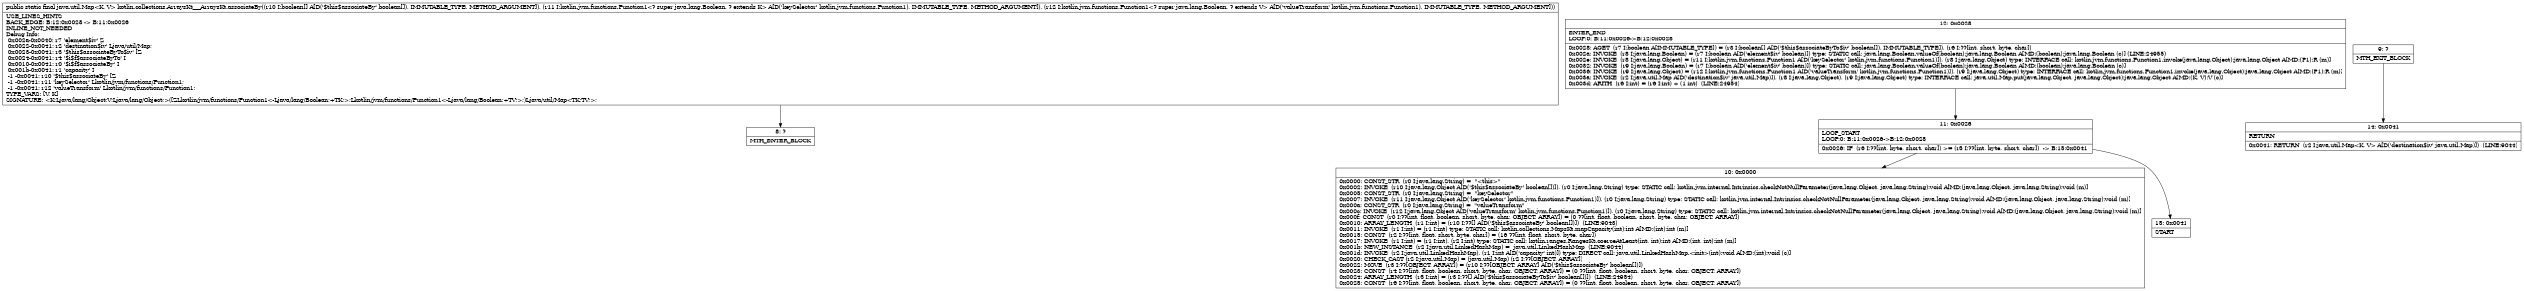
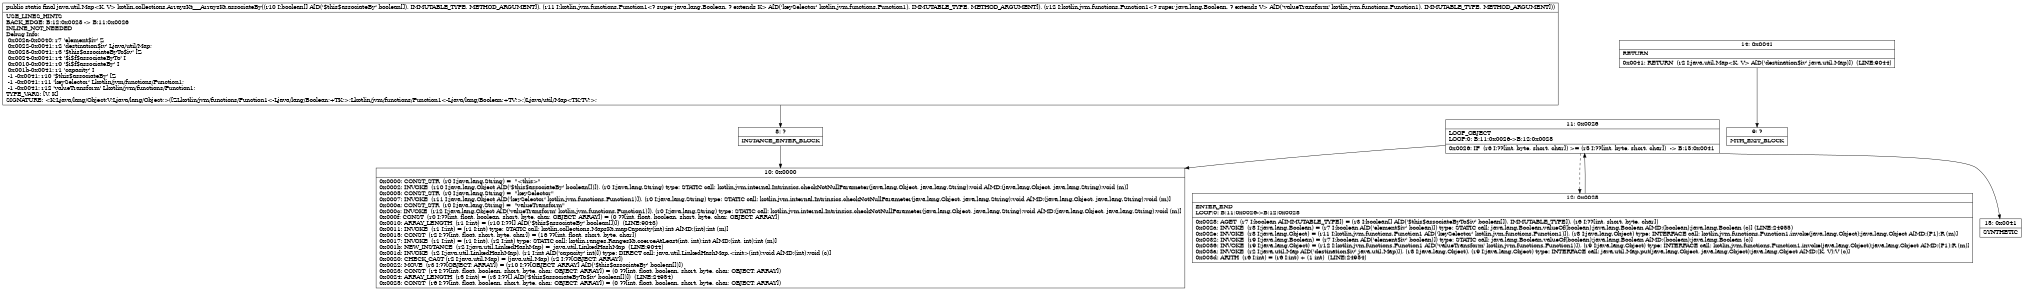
edge "9: ?" -> "14: 0x0041": reversed
node "11: 0x0026": text "LOOP_START" -> "LOOP_OBJECT"
node "8: ?": text "MTH_ENTER_BLOCK" -> "INSTANCE_ENTER_BLOCK"
edge "8: ?" -> "10: 0x0000": added
edge "11: 0x0026" -> "12: 0x0028": added
node "15: 0x0041": text "START" -> "SYNTHETIC"
